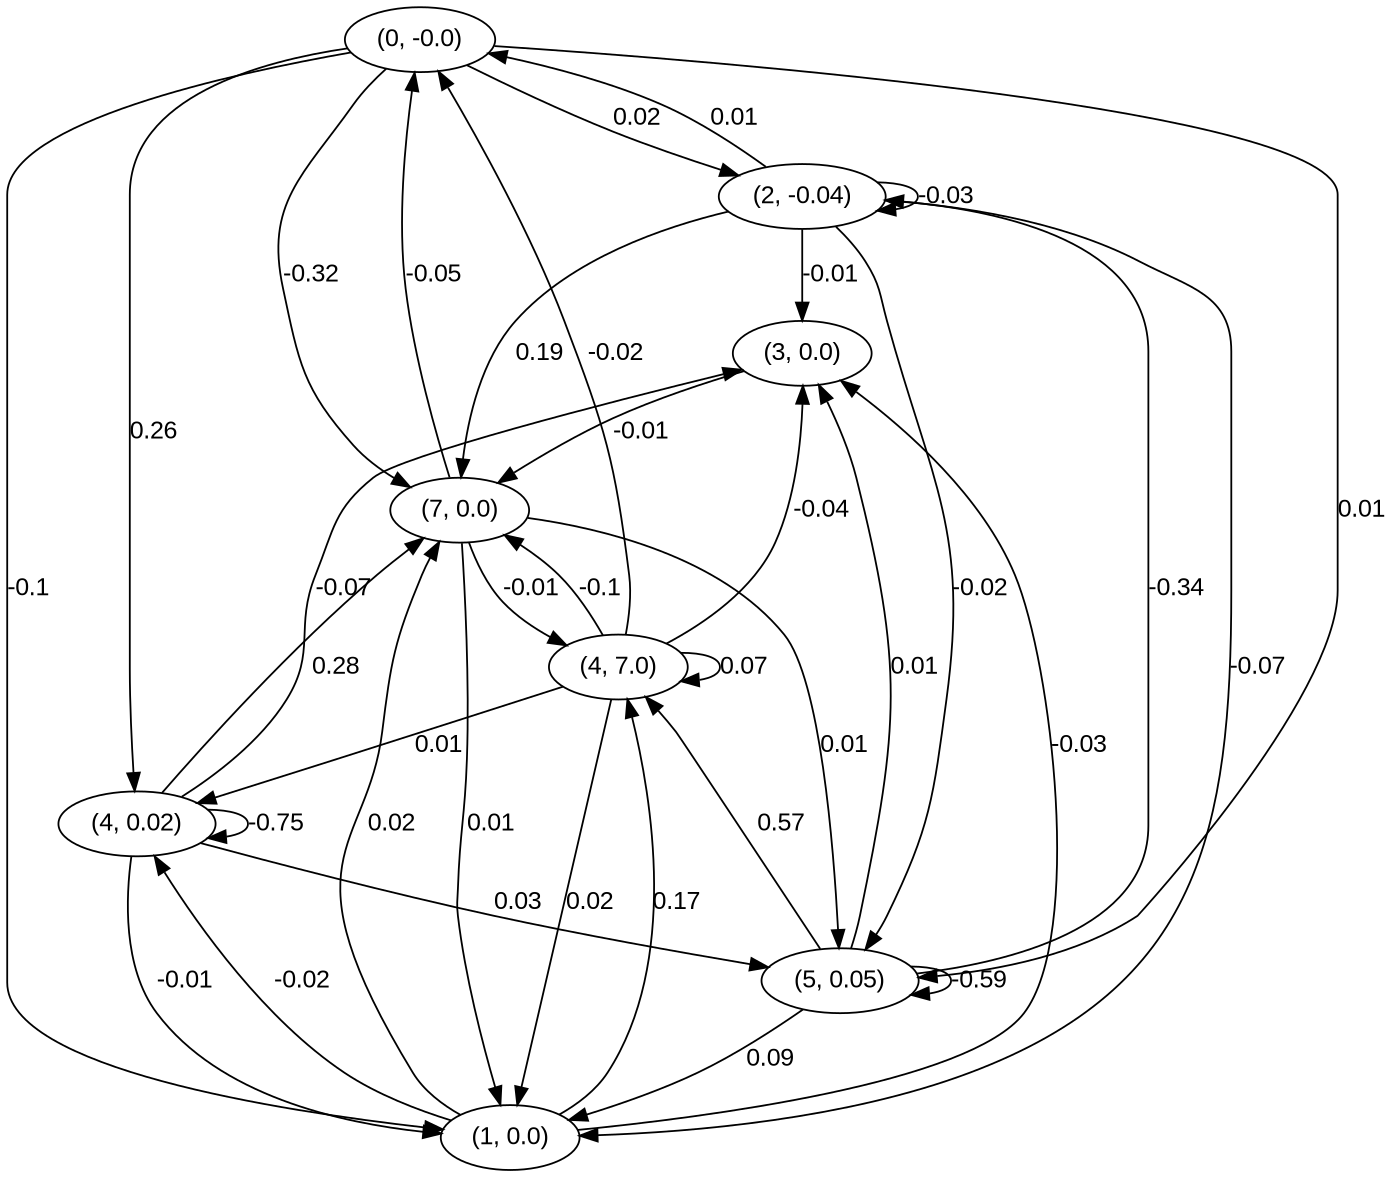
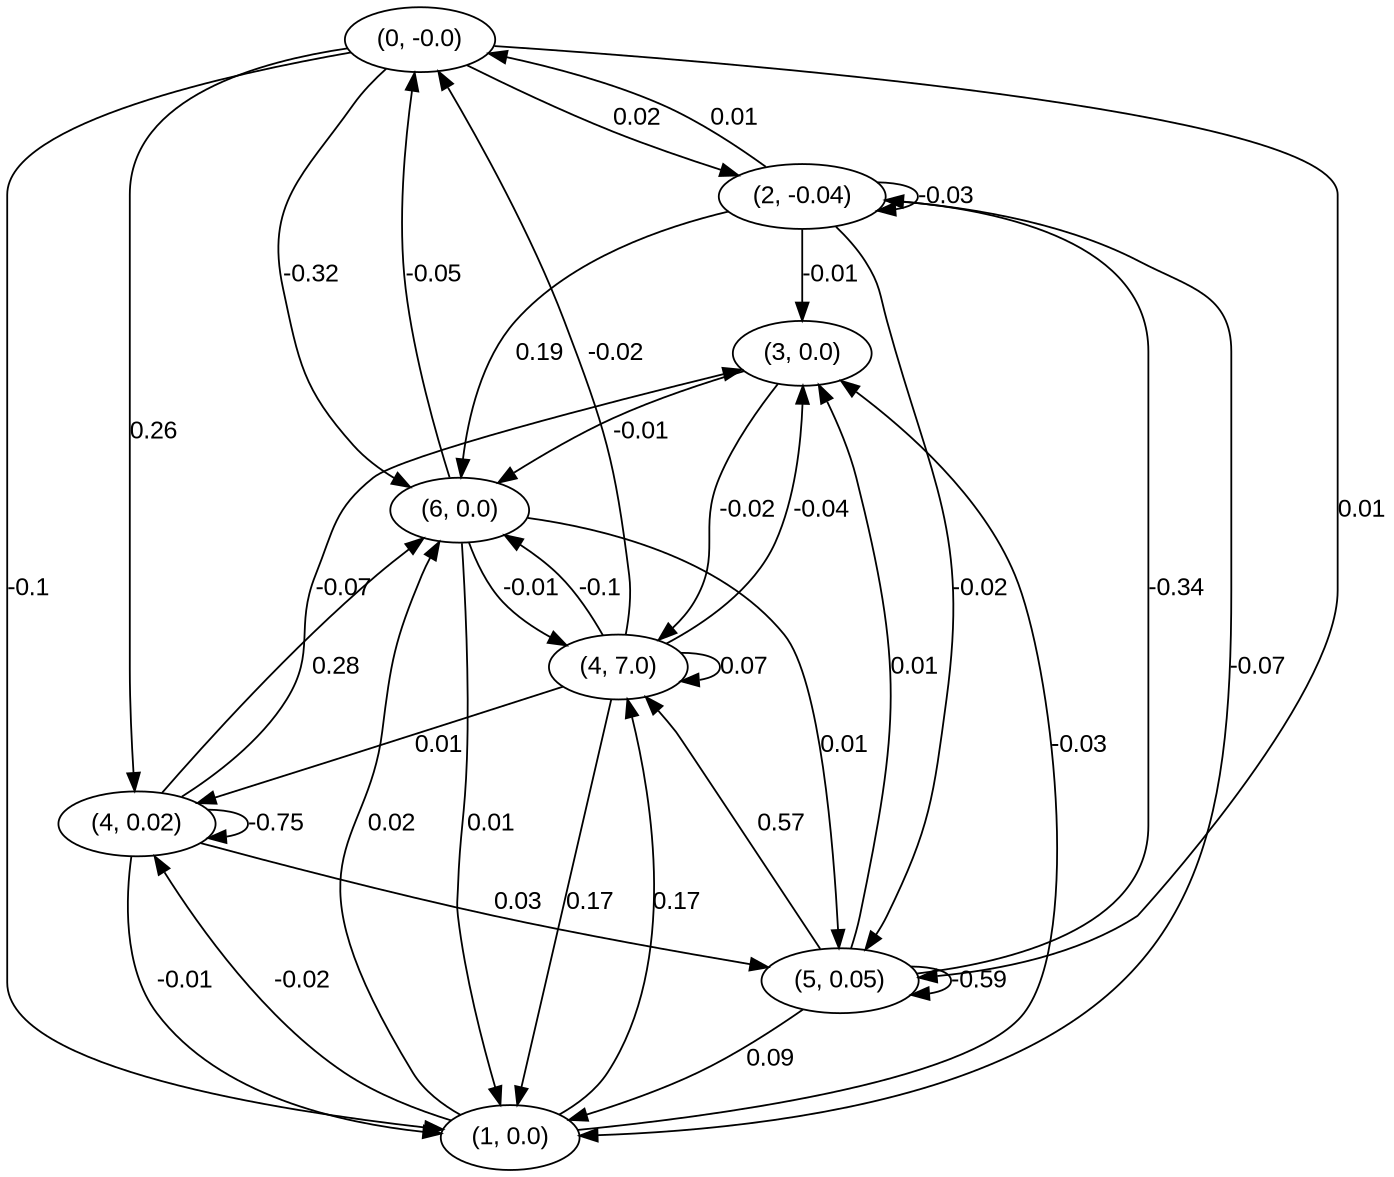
edge "(3, 0.0)" -> "(4, 7.0)": added, label "-0.02"
node "(7, 0.0)": label "(7, 0.0)" -> "(6, 0.0)"
edge "(4, 7.0)" -> "(1, 0.0)": label "0.02" -> "0.17"
